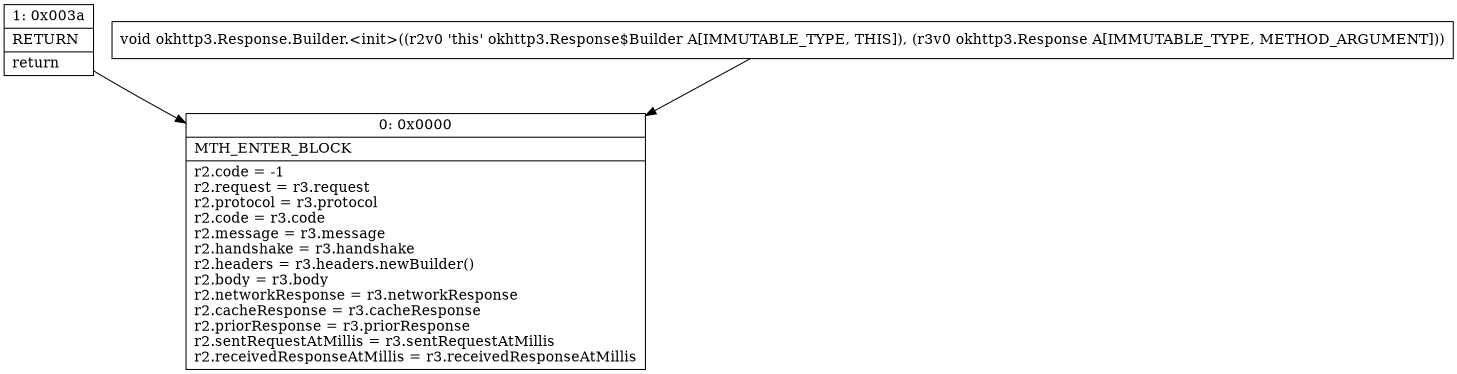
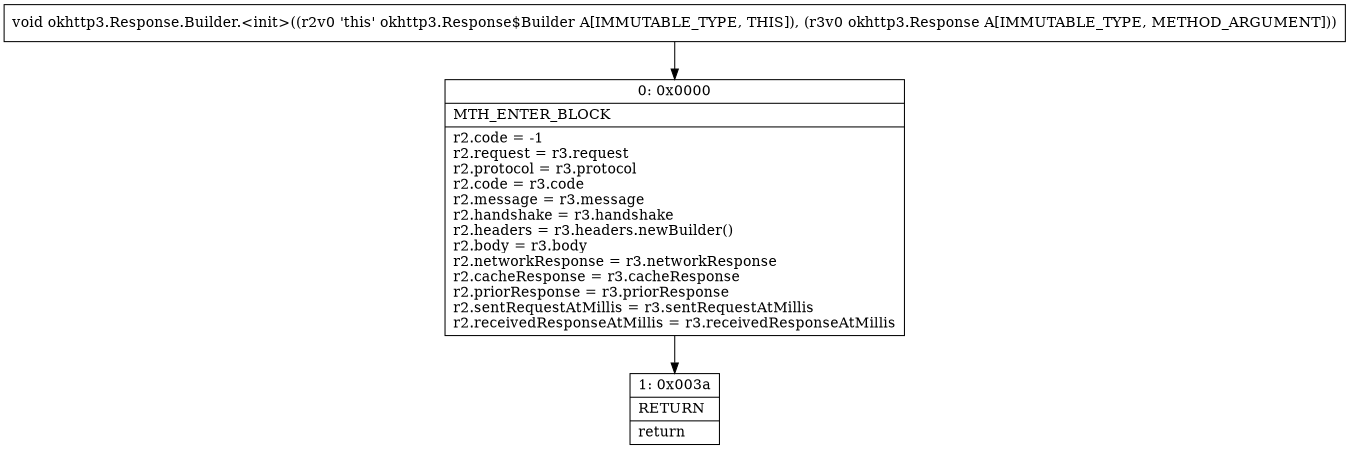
edge "1: 0x003a" -> "0: 0x0000": reversed
